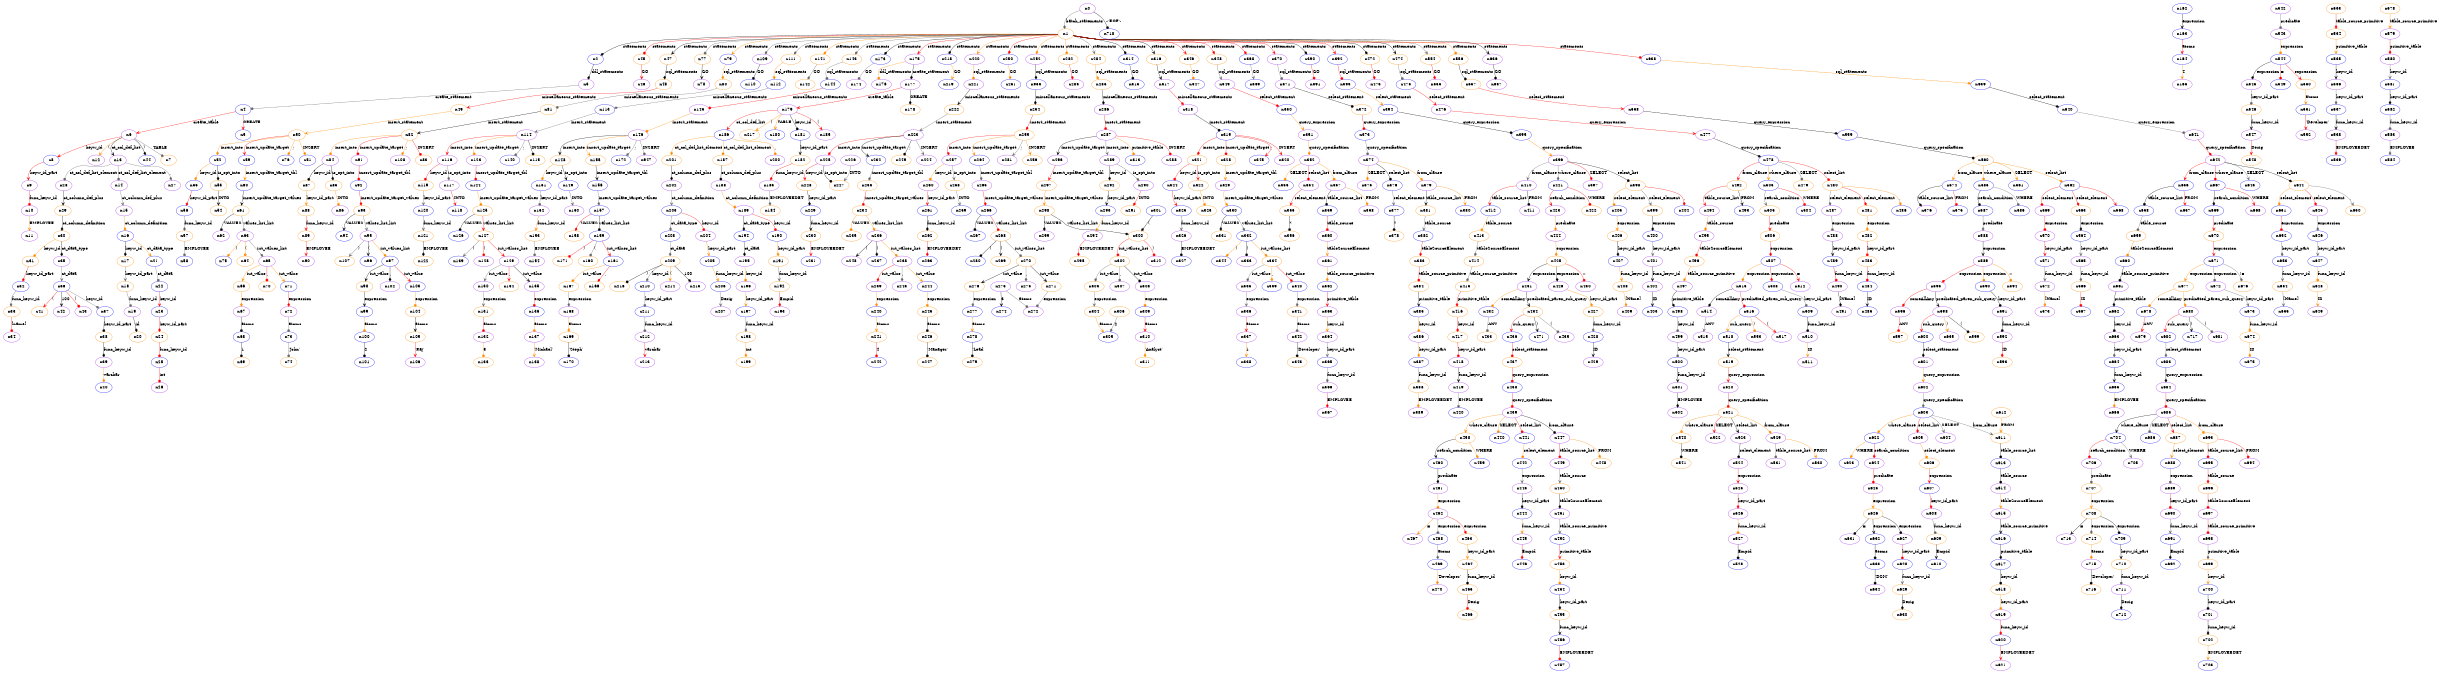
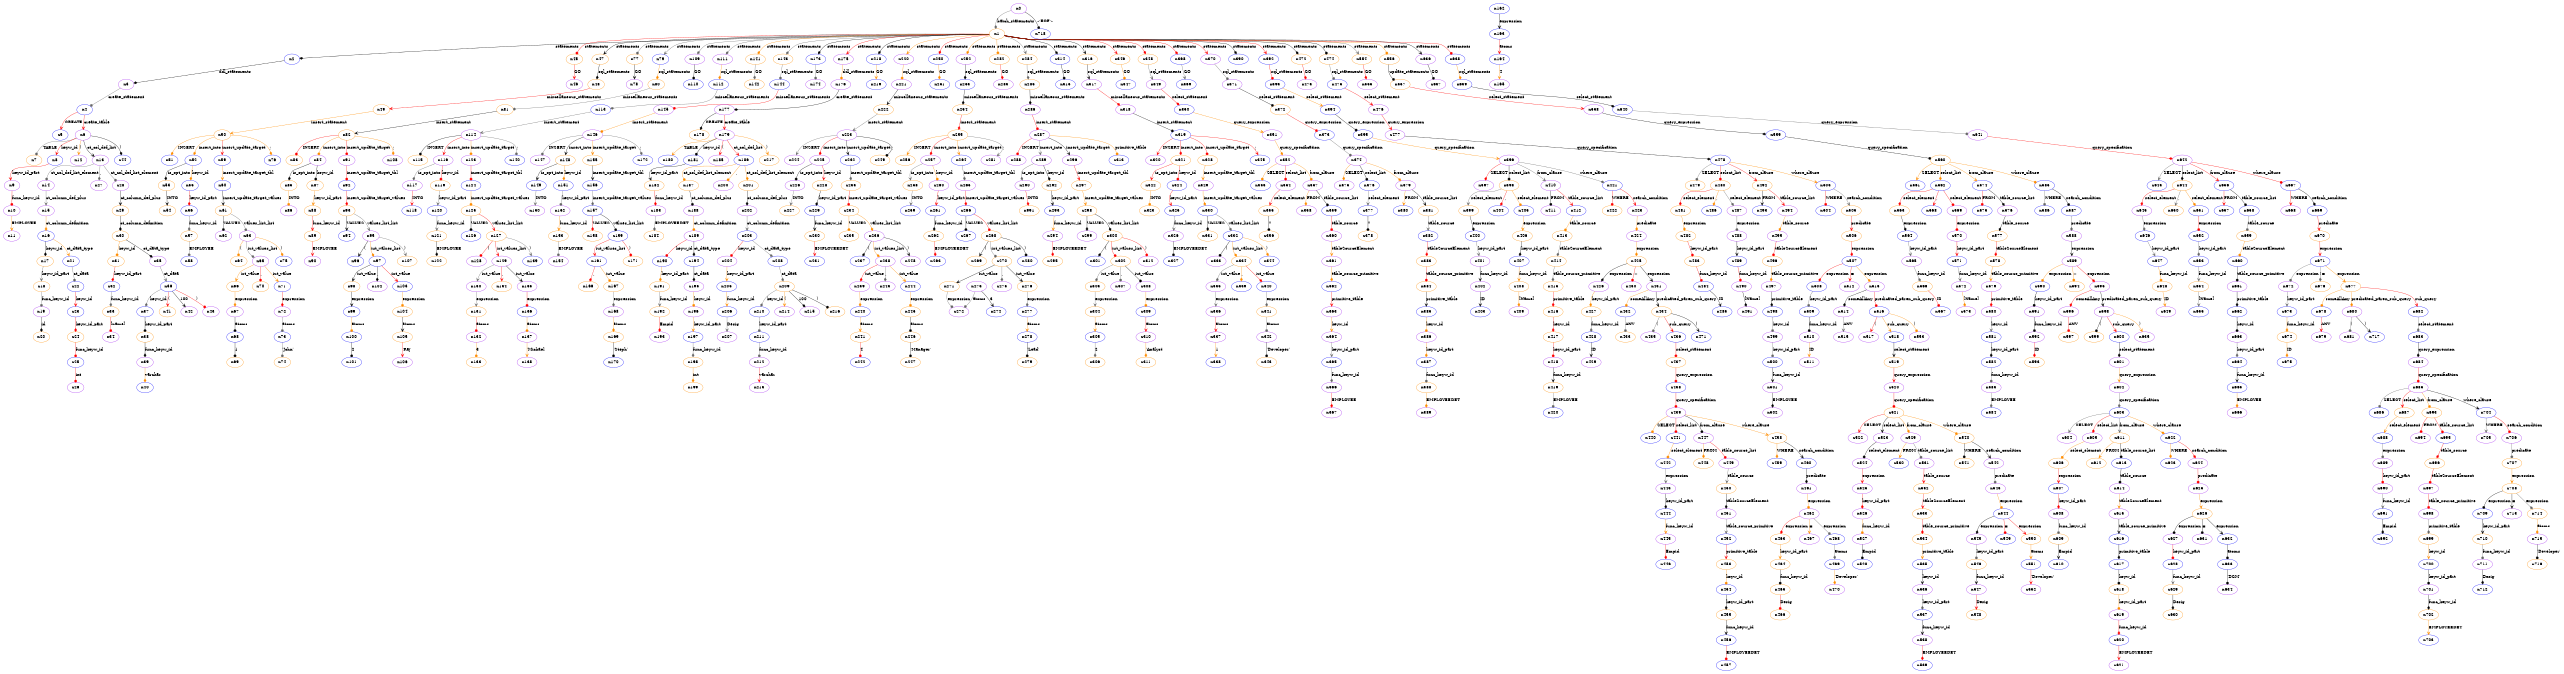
edge "n1" -> "n79": color darkorange -> gray40
edge "n1" -> "n474": arrowhead vee -> dot
node "n111": color darkorange -> purple
edge "n175" -> "n177": now "n176" -> "n177"
edge "n284" -> "n285": color darkorange -> gray40
edge "n556" -> "n557": label "sql_statements" -> "update_statements"
node "n953": label "n953" -> "n253"
node "n391": removed
node "n947": label "n947" -> "n147"
edge "n225" -> "n227": now "n225" -> "n226"
node "n291": label "n291" -> "n991"
edge "n301" -> "n300": reversed
node "n577": added
node "n160": removed
edge "n680" -> "n682": now "n677" -> "n682"
edge "n306" -> "n305": reversed
node "n419": color purple -> darkorange
edge "n612" -> "n611": reversed
edge "n540" -> "n542": added, label "search_condition"
node "n532": added
